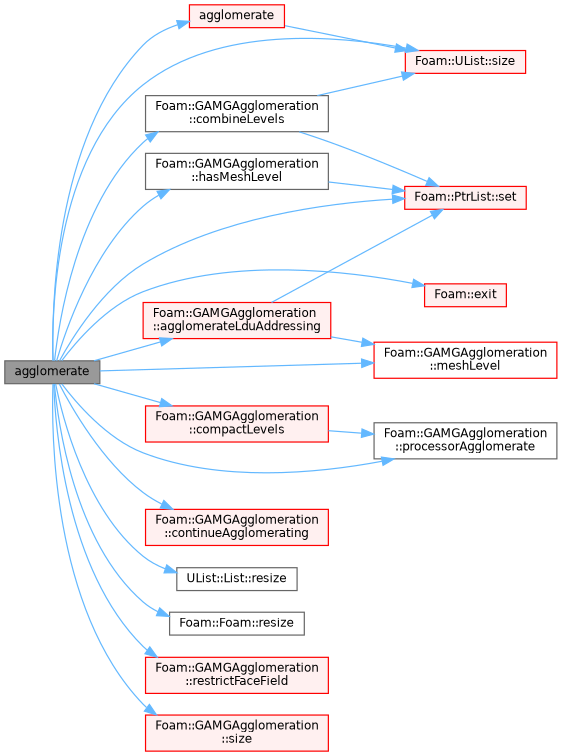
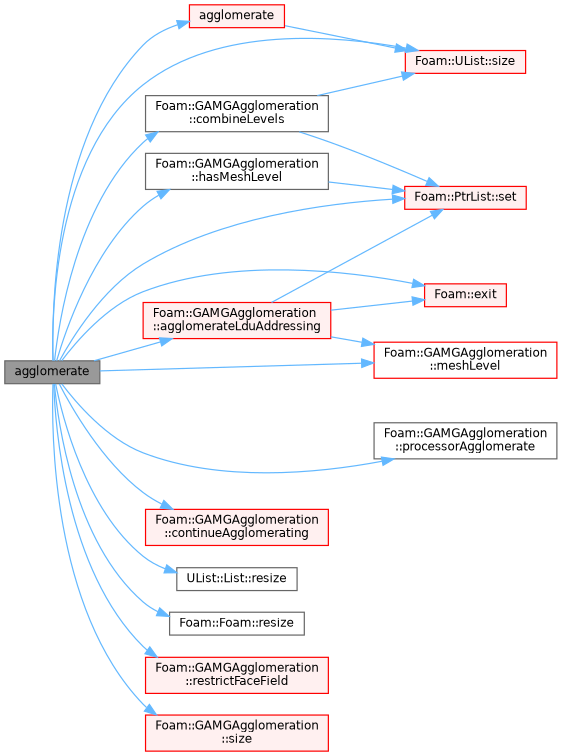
edge "Foam::GAMGAgglomeration ::agglomerateLduAddressing" -> "Foam::exit": added
node "Foam::GAMGAgglomeration ::compactLevels": removed
